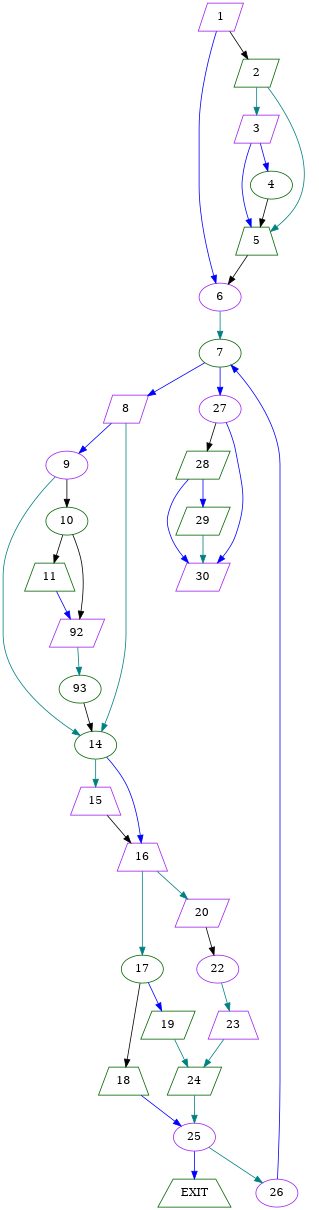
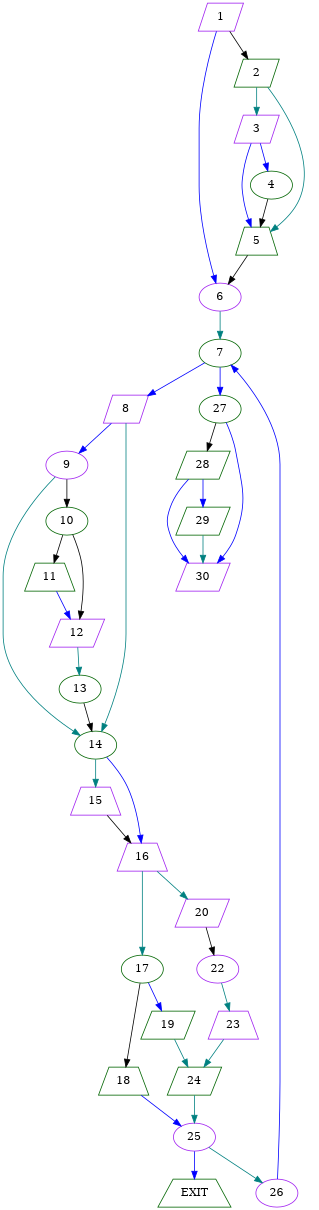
node "27": color purple -> darkgreen
node "92": label "92" -> "12"
node "93": label "93" -> "13"
